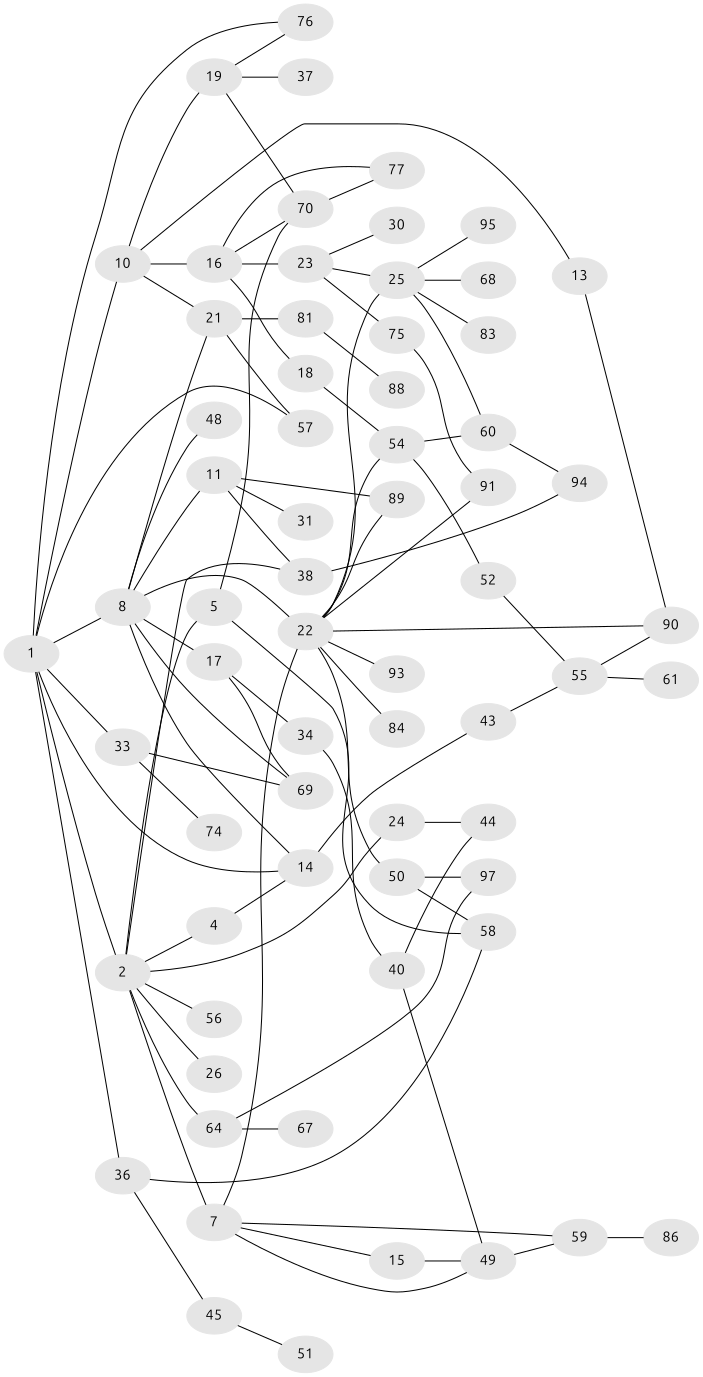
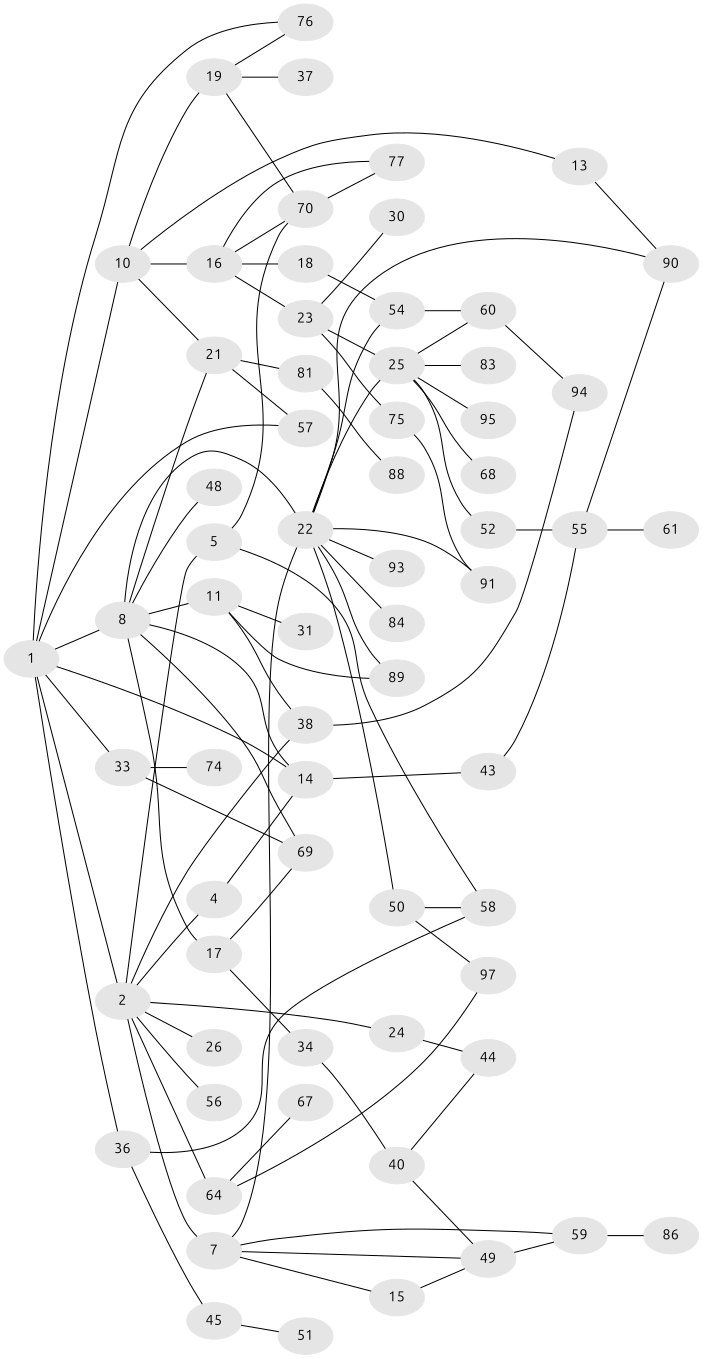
edge "54" -- "52": now "25" -- "52"
